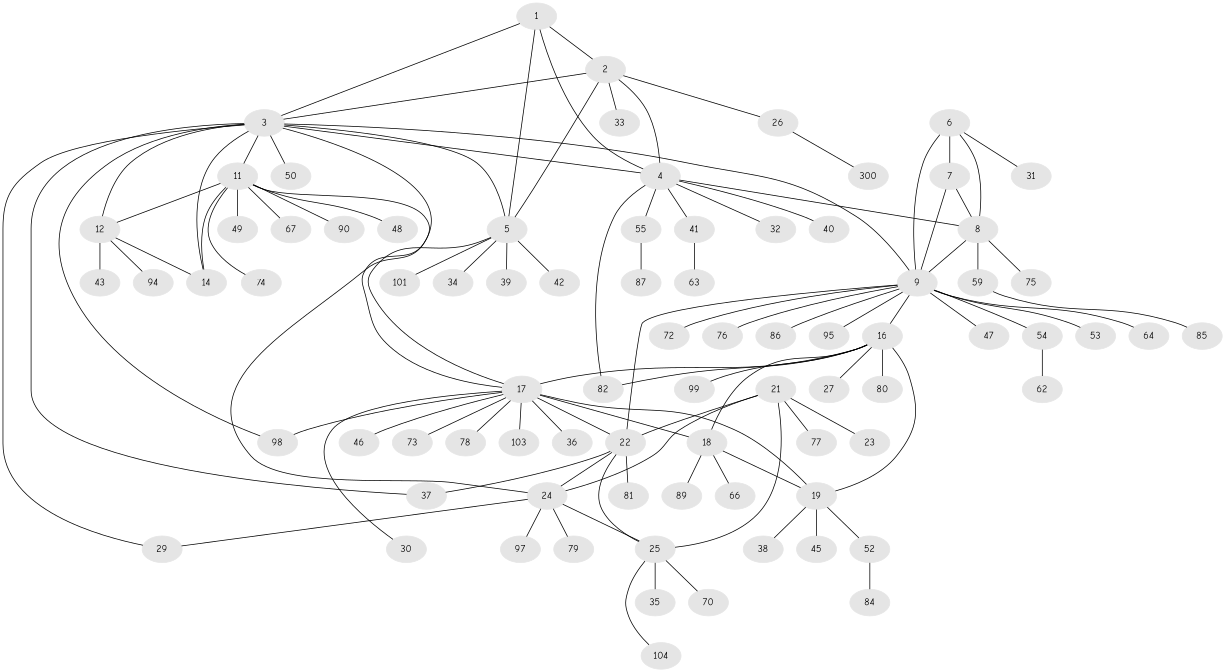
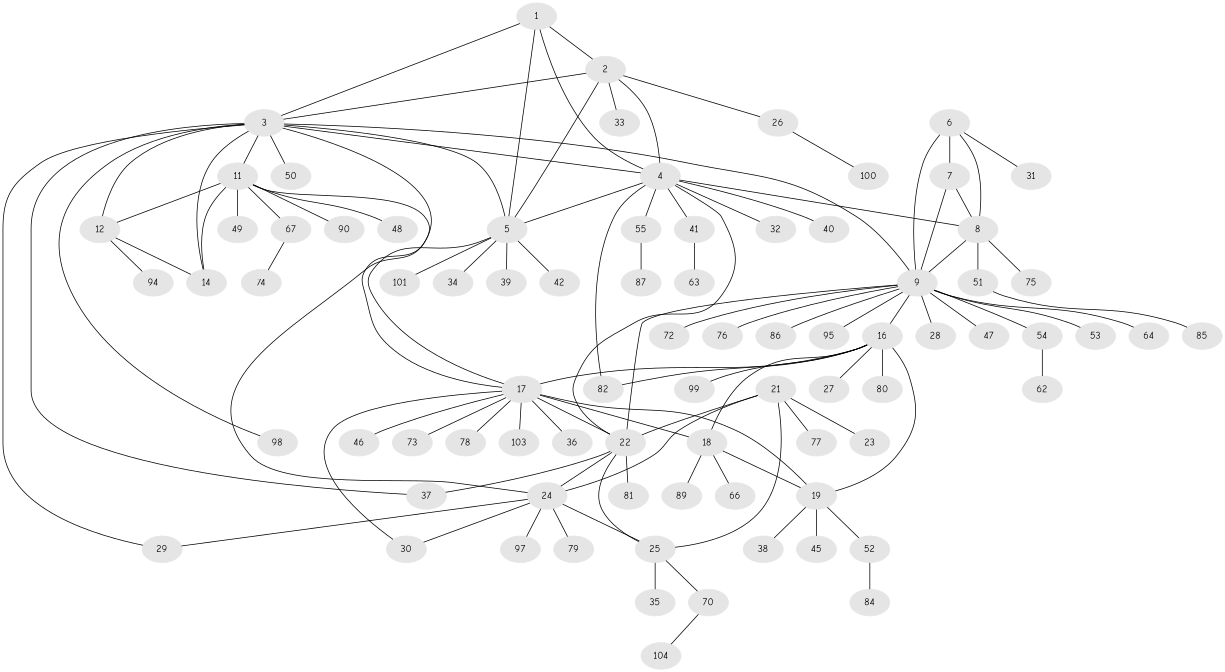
node "300": label "300" -> "100"
edge "4" -- "5": added
edge "11" -- "74": now "67" -- "74"
node "43": removed
node "59": label "59" -> "51"
edge "4" -- "22": added
node "28": added
edge "17" -- "98": removed
edge "24" -- "30": added
edge "25" -- "104": now "70" -- "104"
